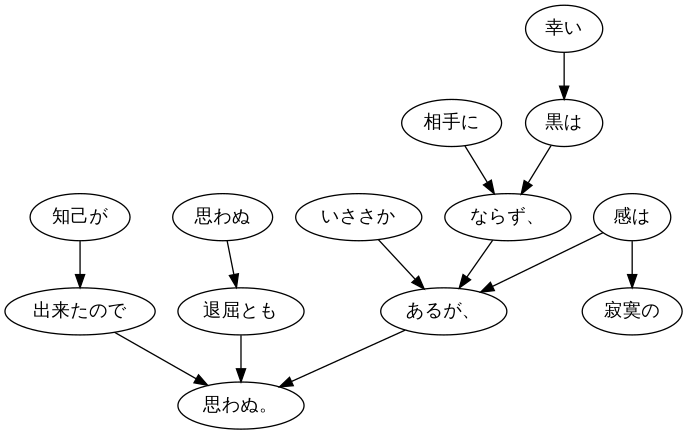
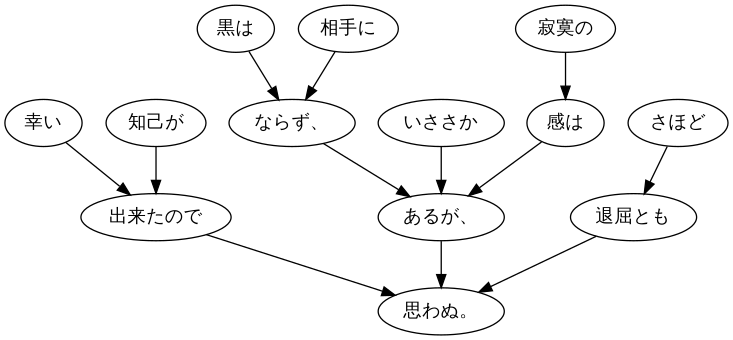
edge "幸い" -> "黒は": now "幸い" -> "出来たので"
node "思わぬ": label "思わぬ" -> "さほど"
edge "感は" -> "寂寞の": reversed
